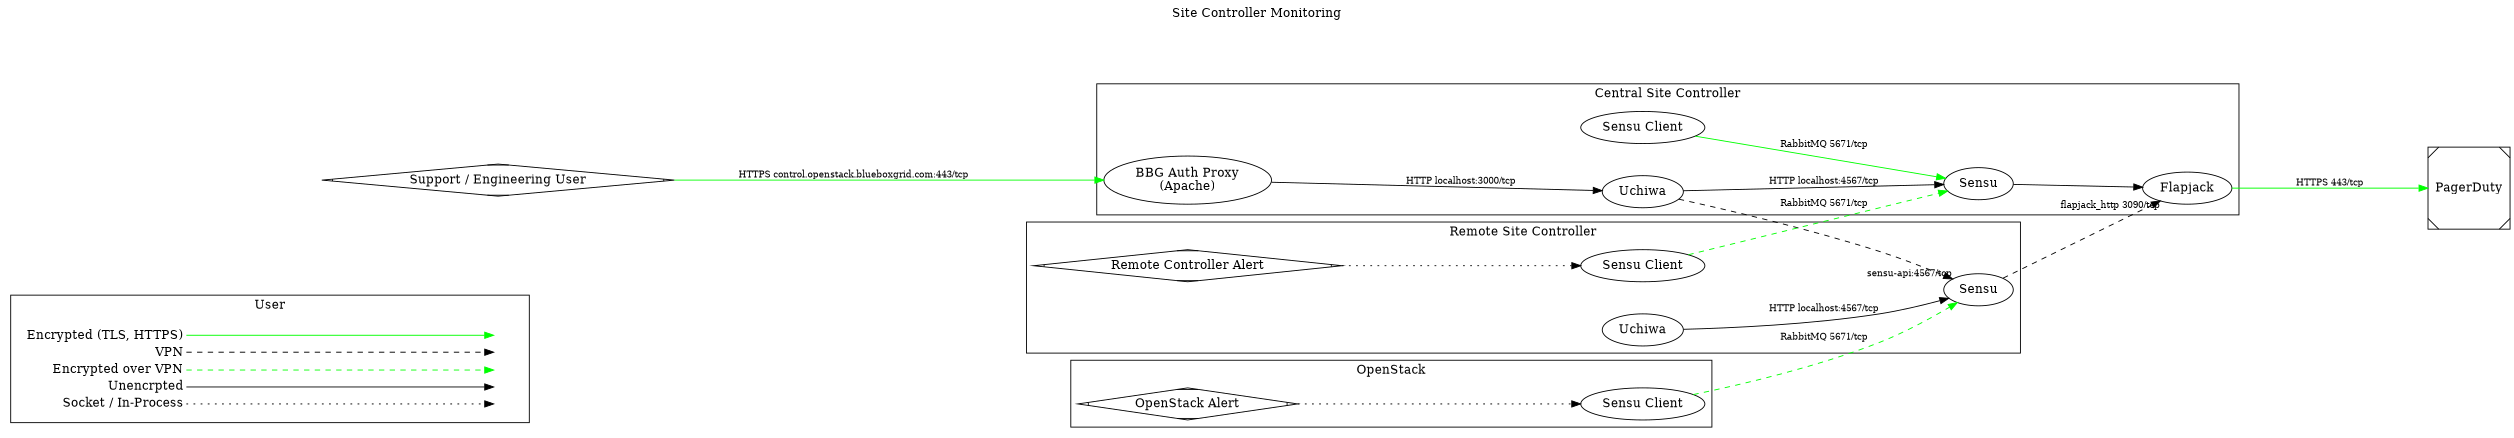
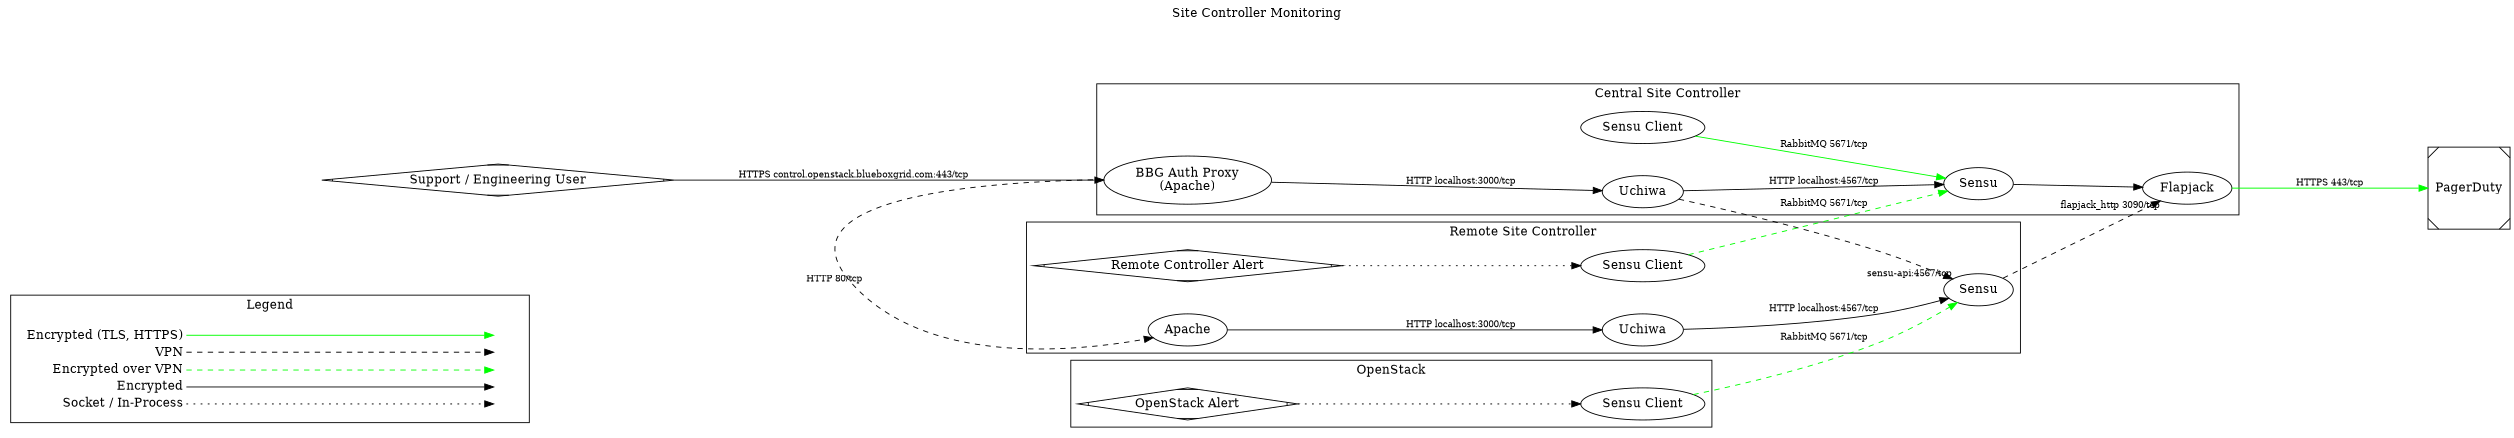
edge "Support / Engineering User" -> "BBG Auth Proxy (Apache)": color green -> black
cluster "User": label "User" -> "Legend"
node "Apache": added
node "Encrypted (TLS, HTTPS)": text "Unencrpted" -> "Encrypted"
